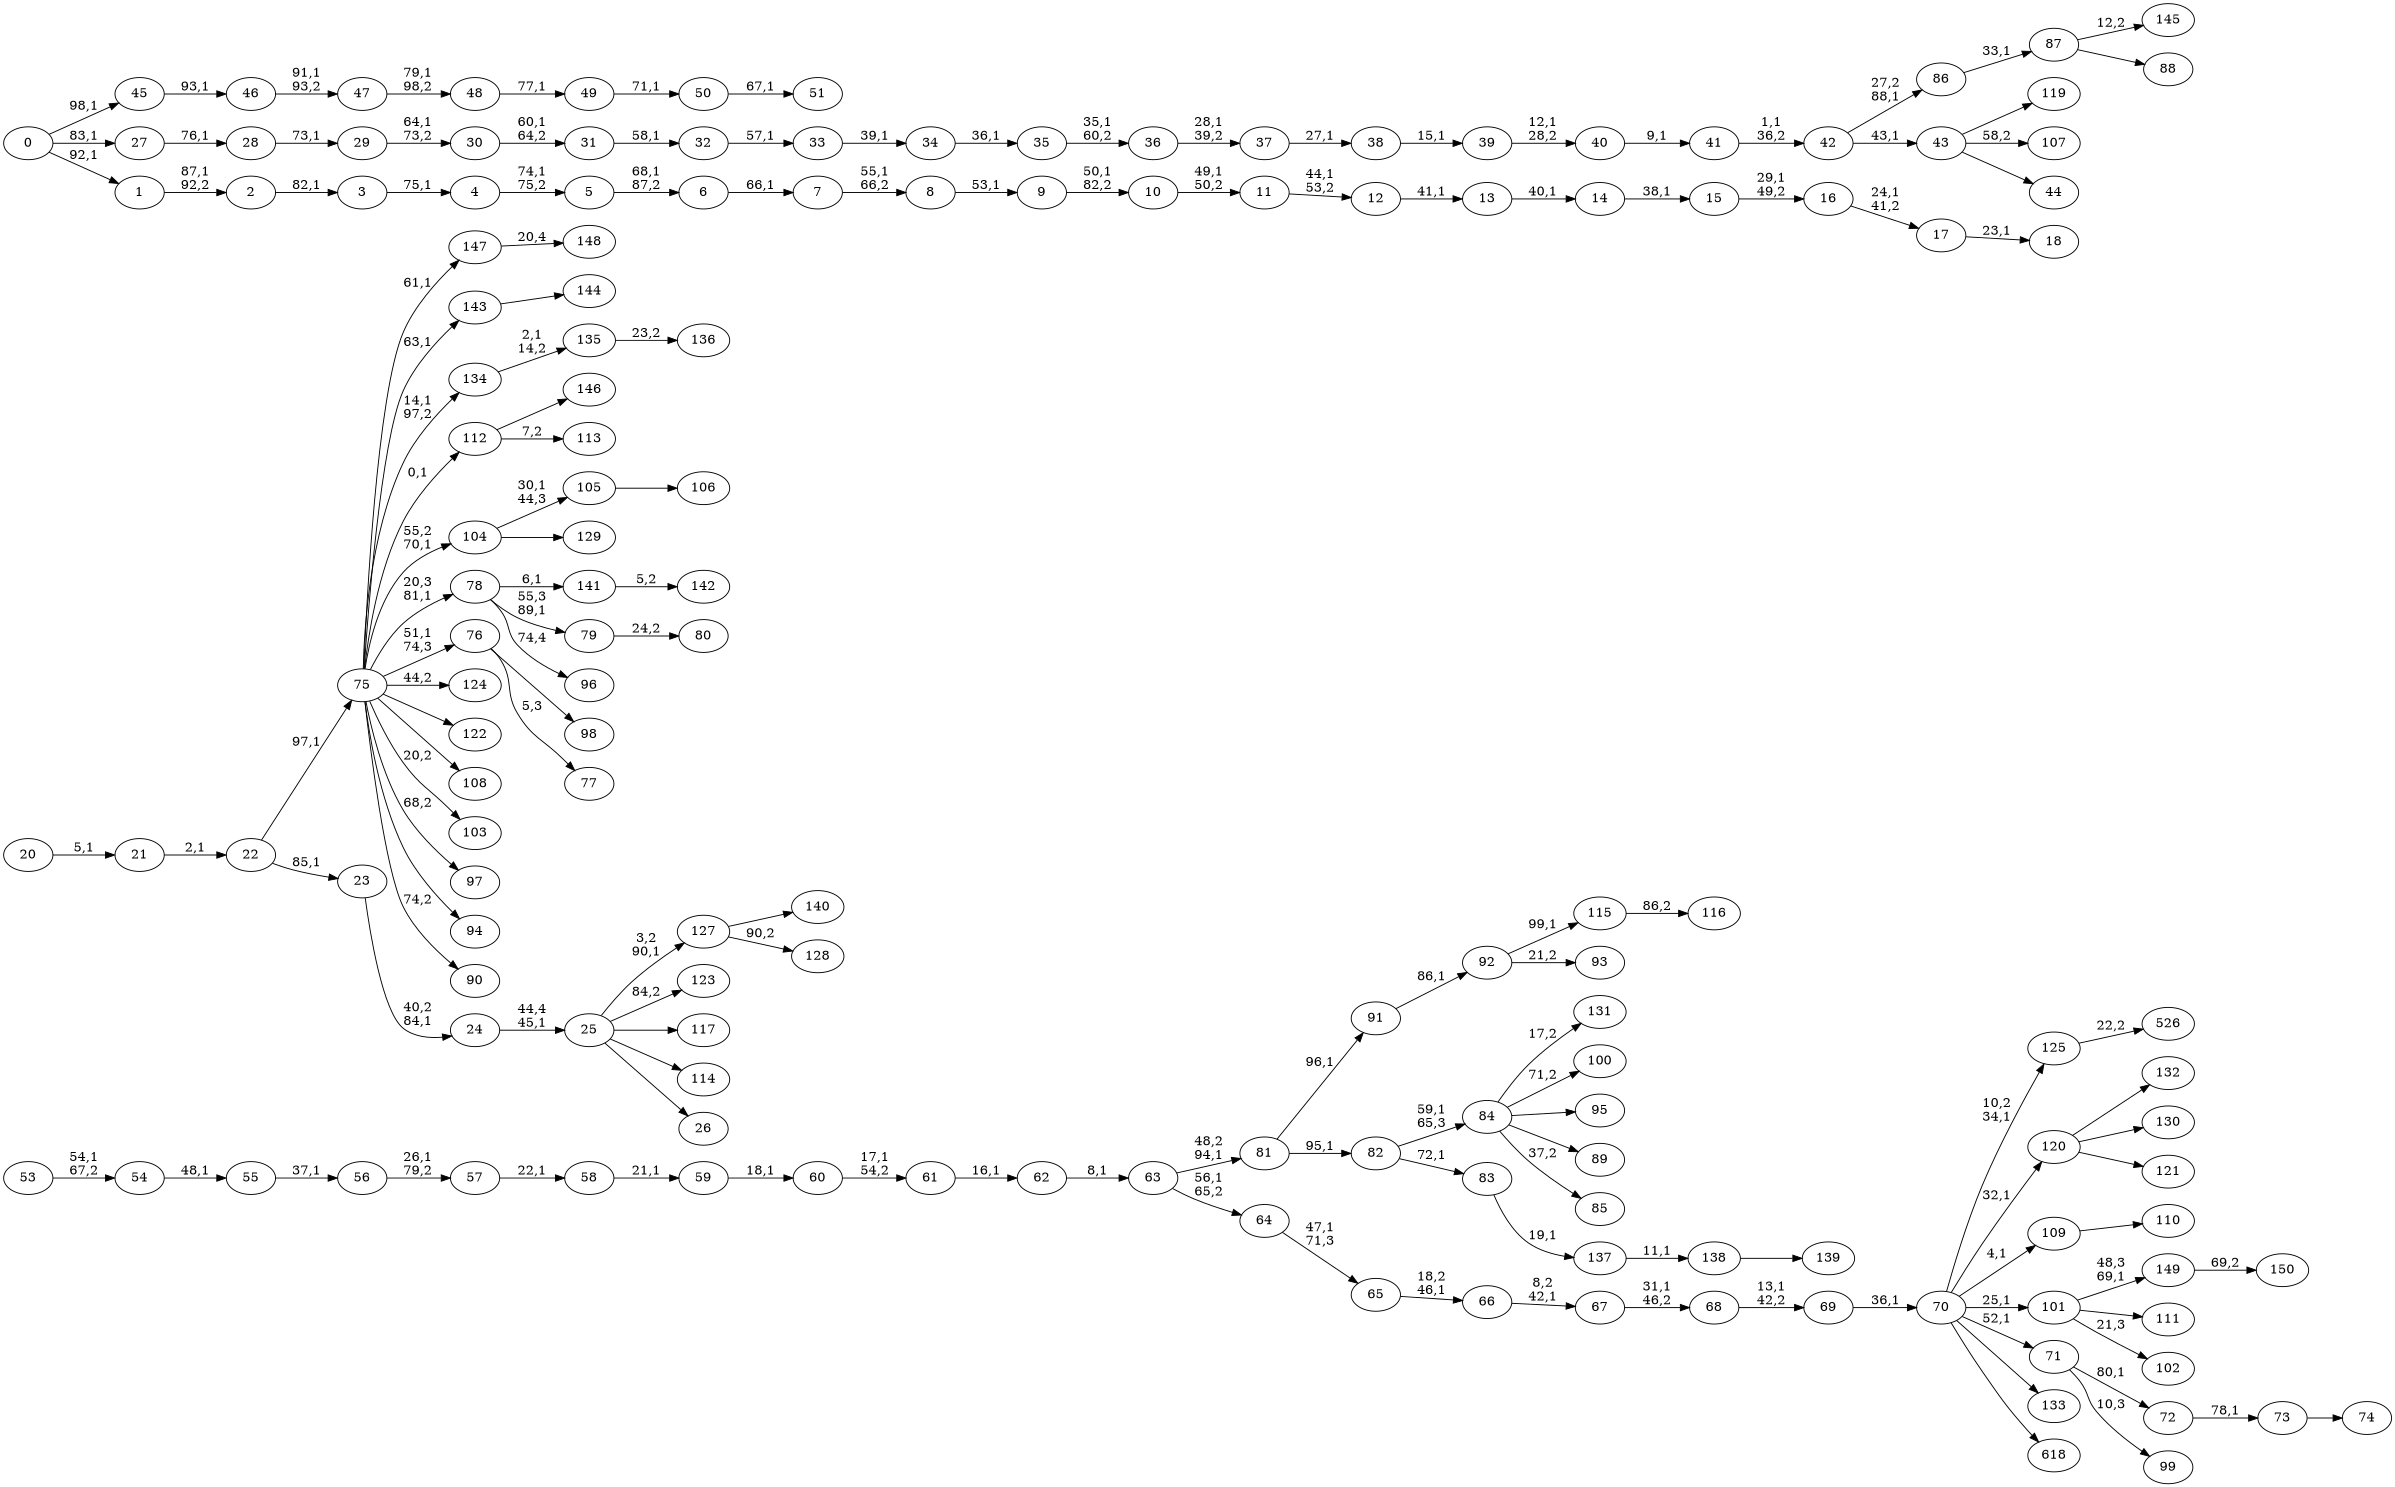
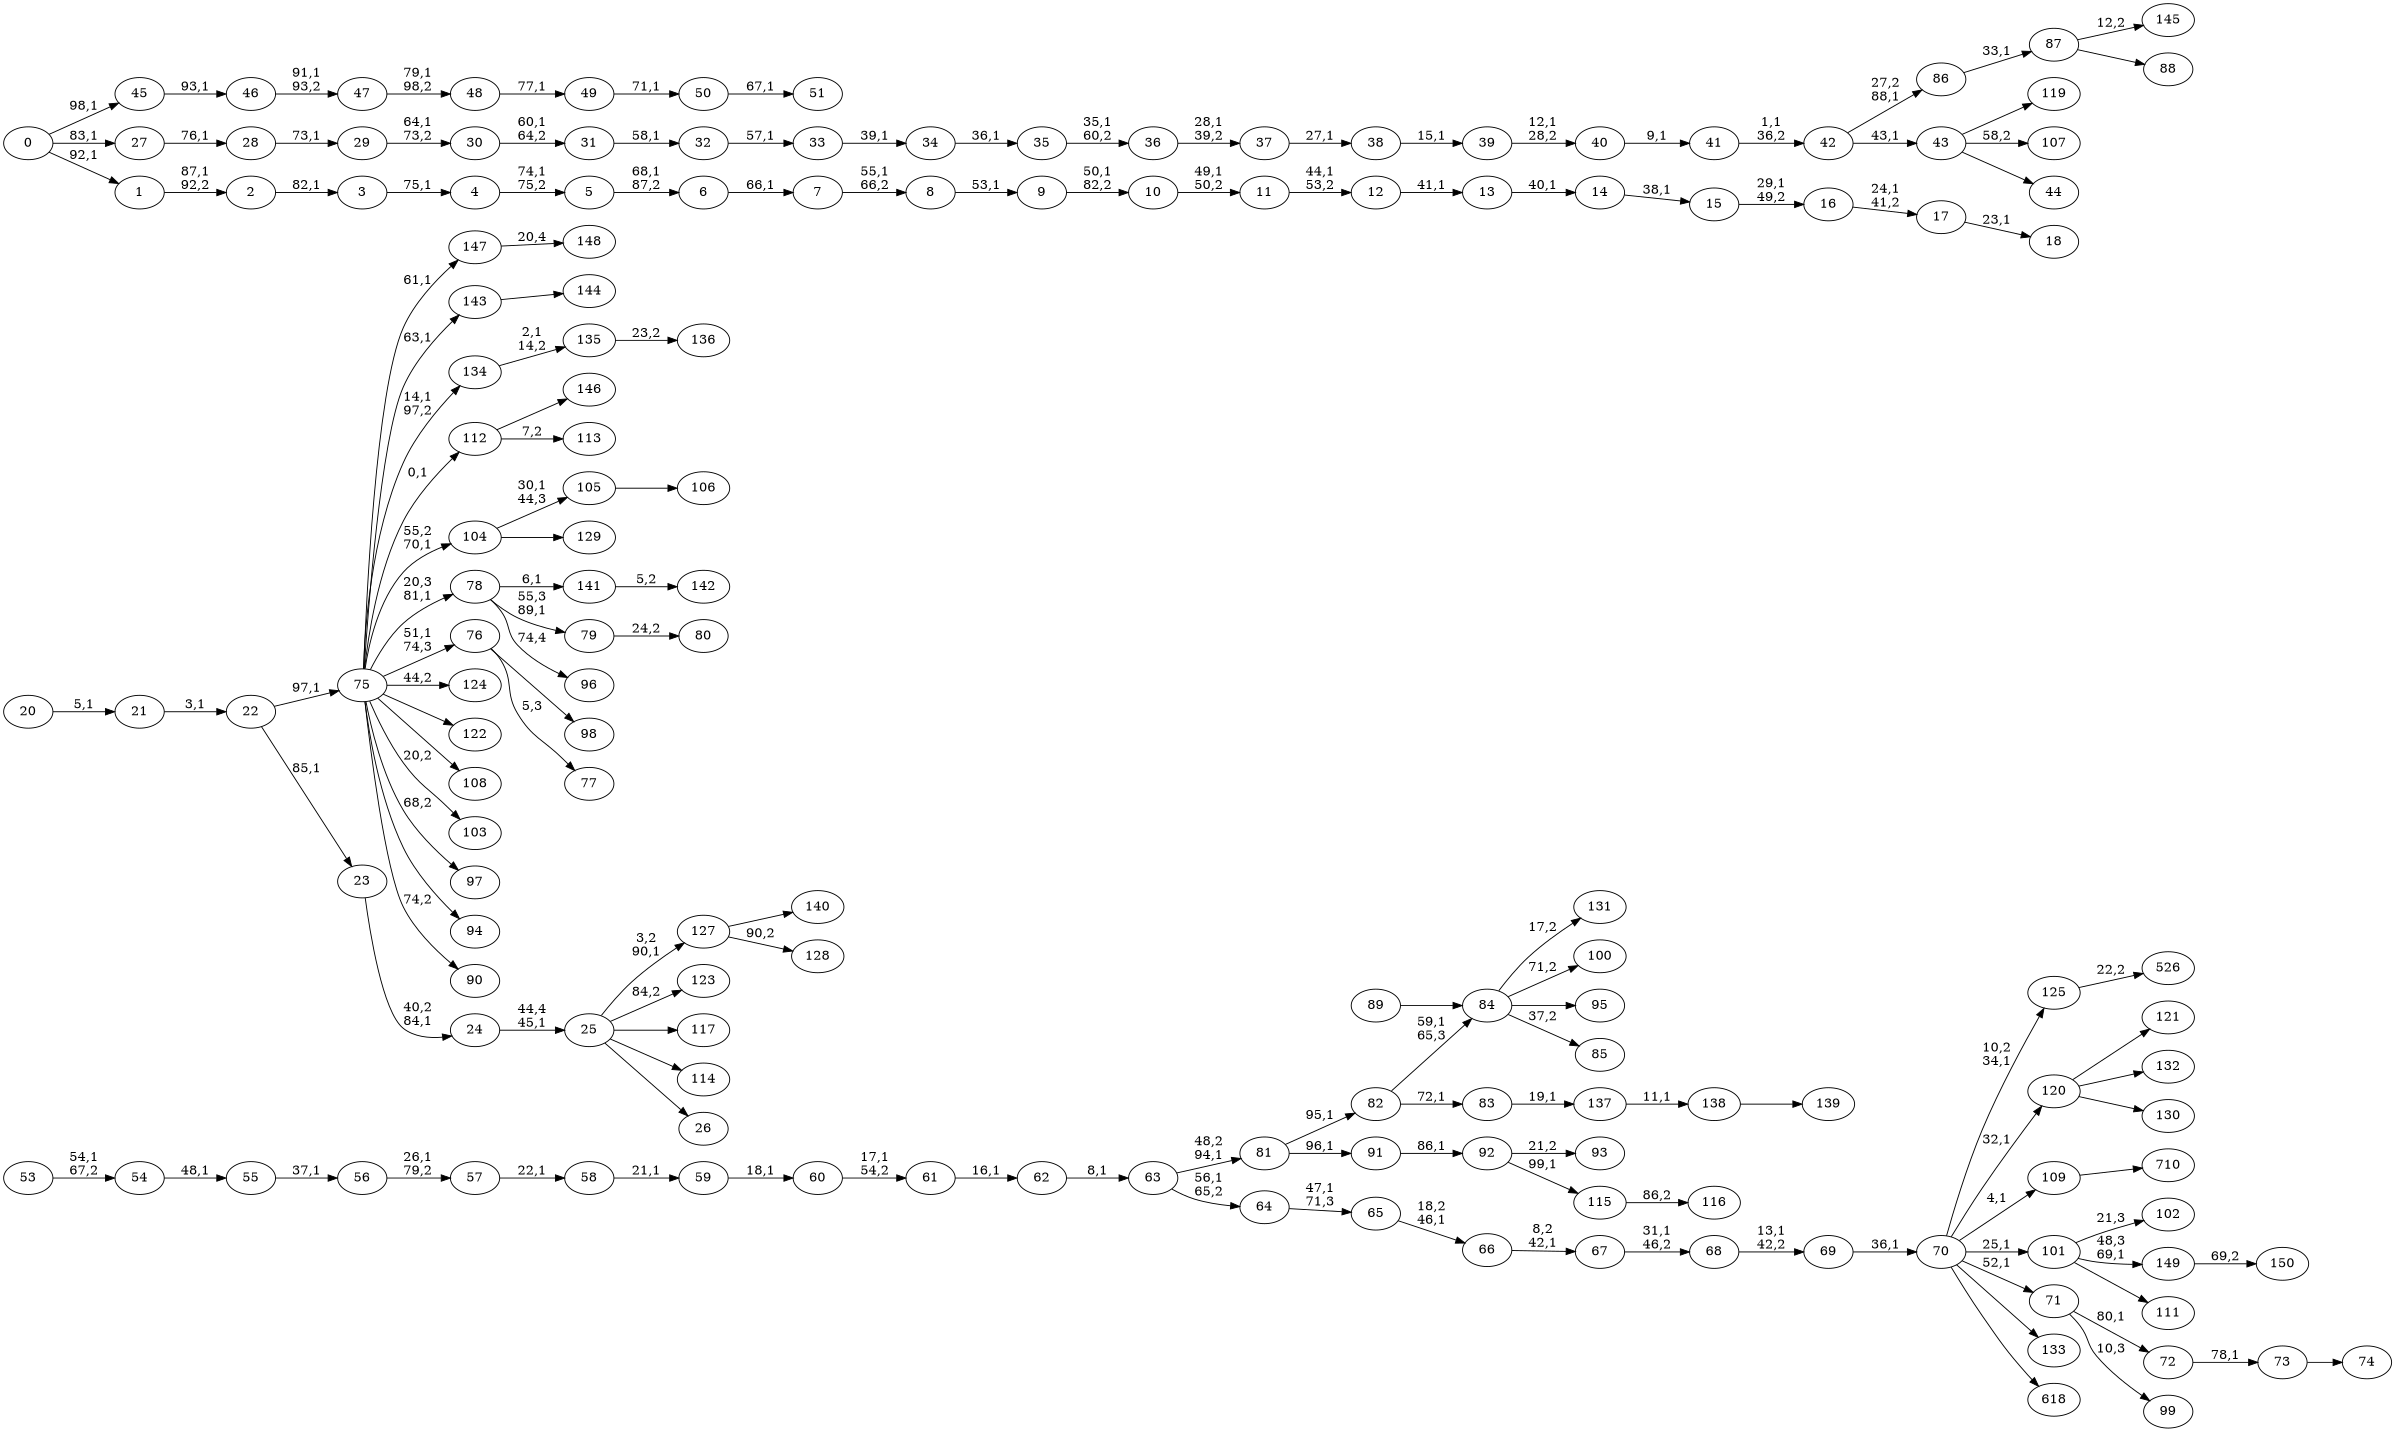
edge "21" -> "22": label "2,1" -> "3,1"
edge "84" -> "89": reversed
node "110": label "110" -> "710"
